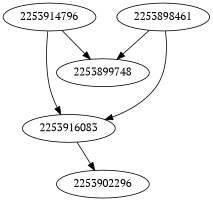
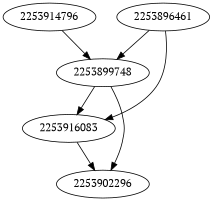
node "2253898461": label "2253898461" -> "2253896461"
edge "2253914796" -> "2253916083": now "2253899748" -> "2253916083"
edge "2253899748" -> "2253902296": added
